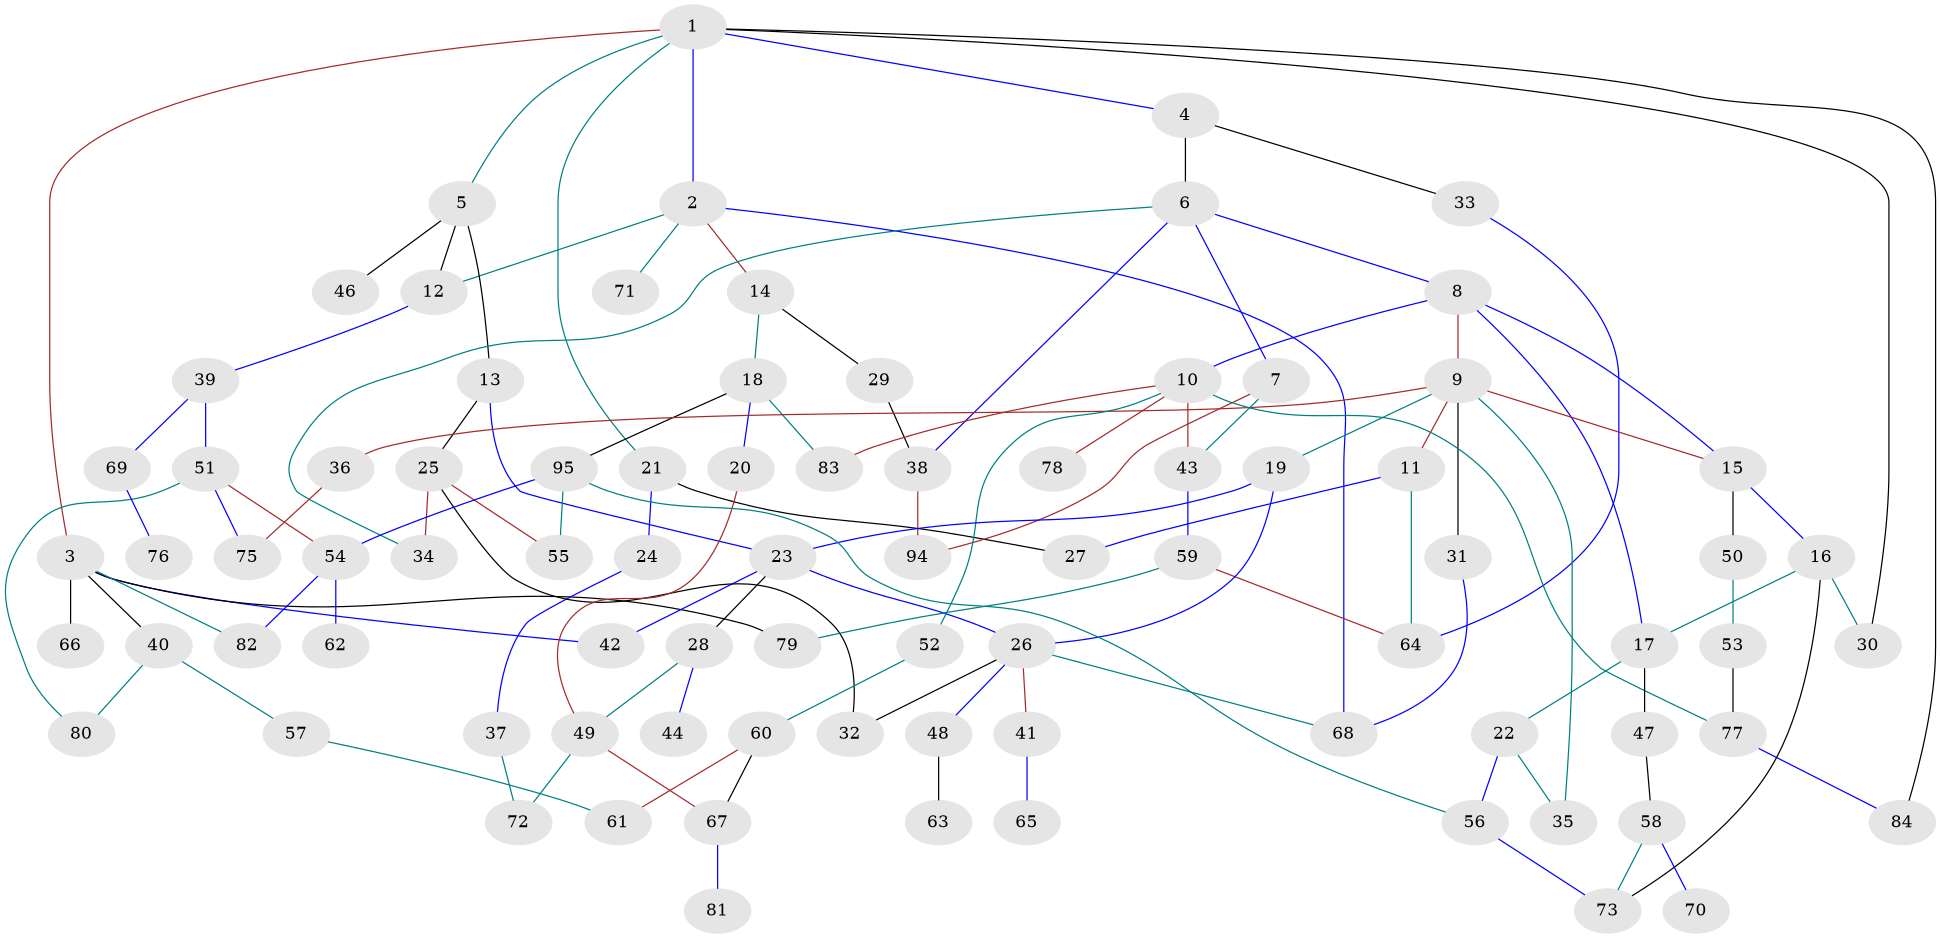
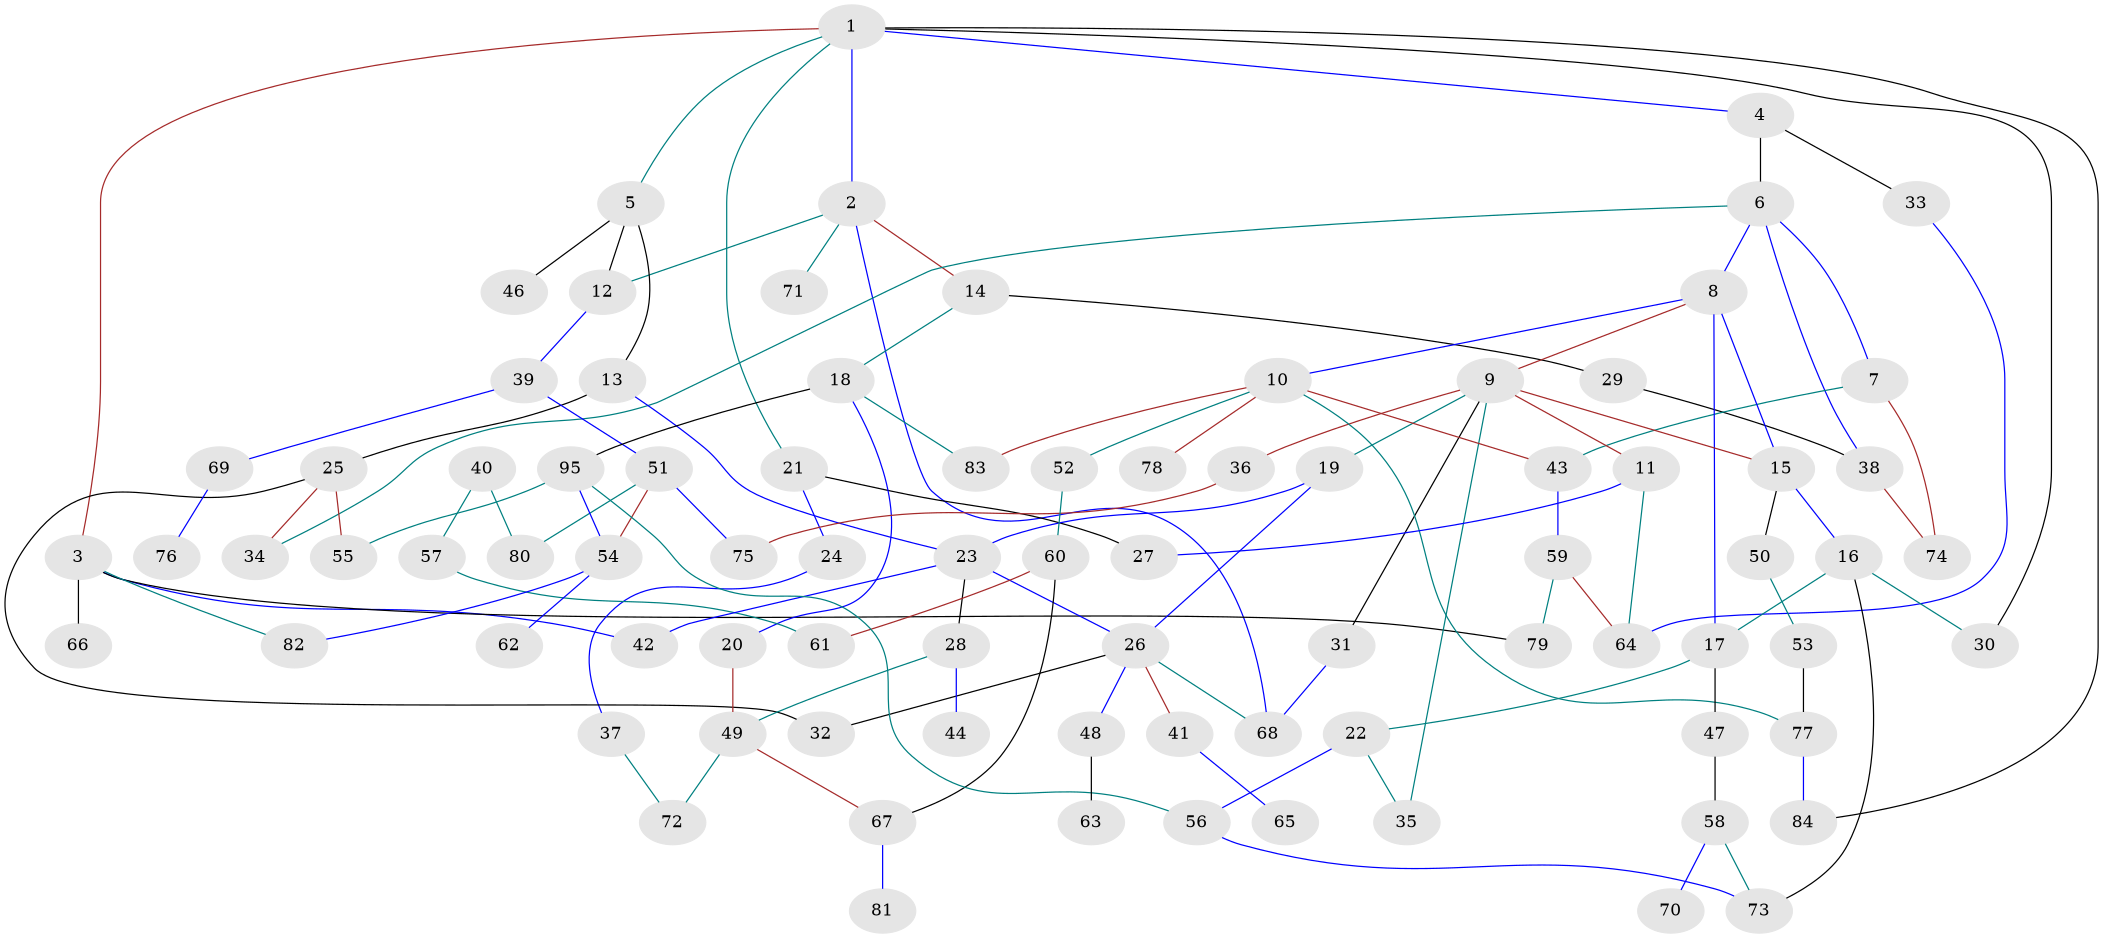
node "94": label "94" -> "74"
edge "3" -- "40": removed
